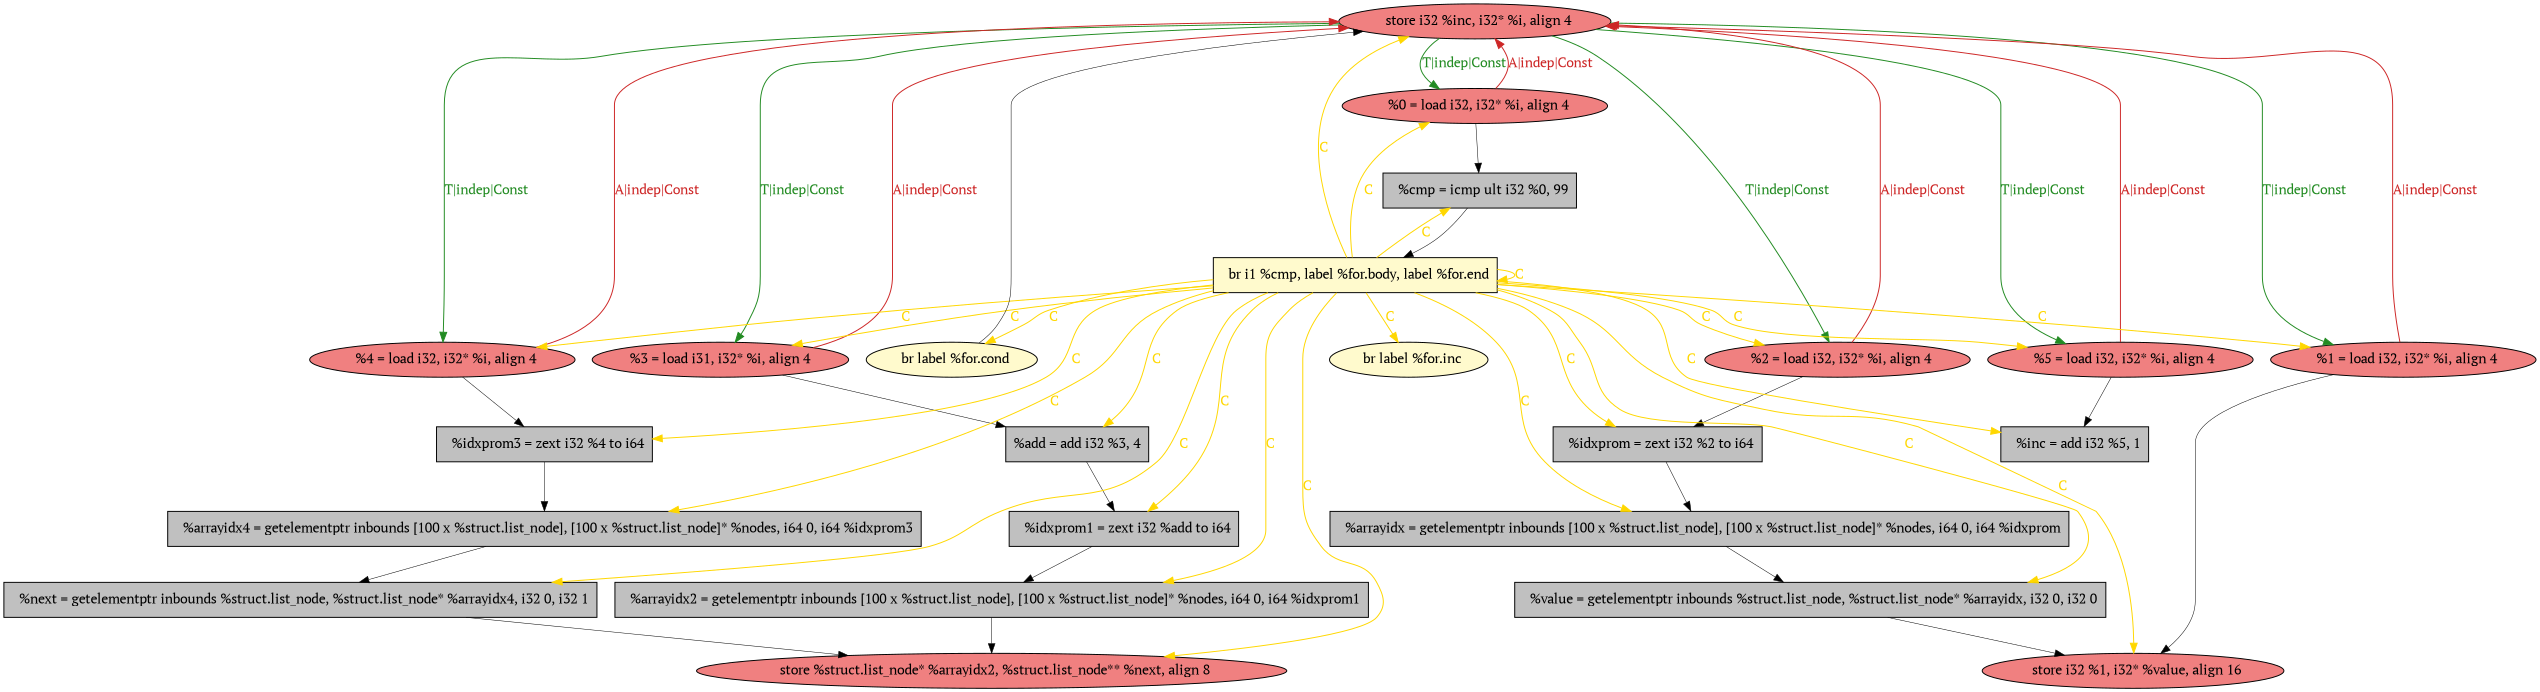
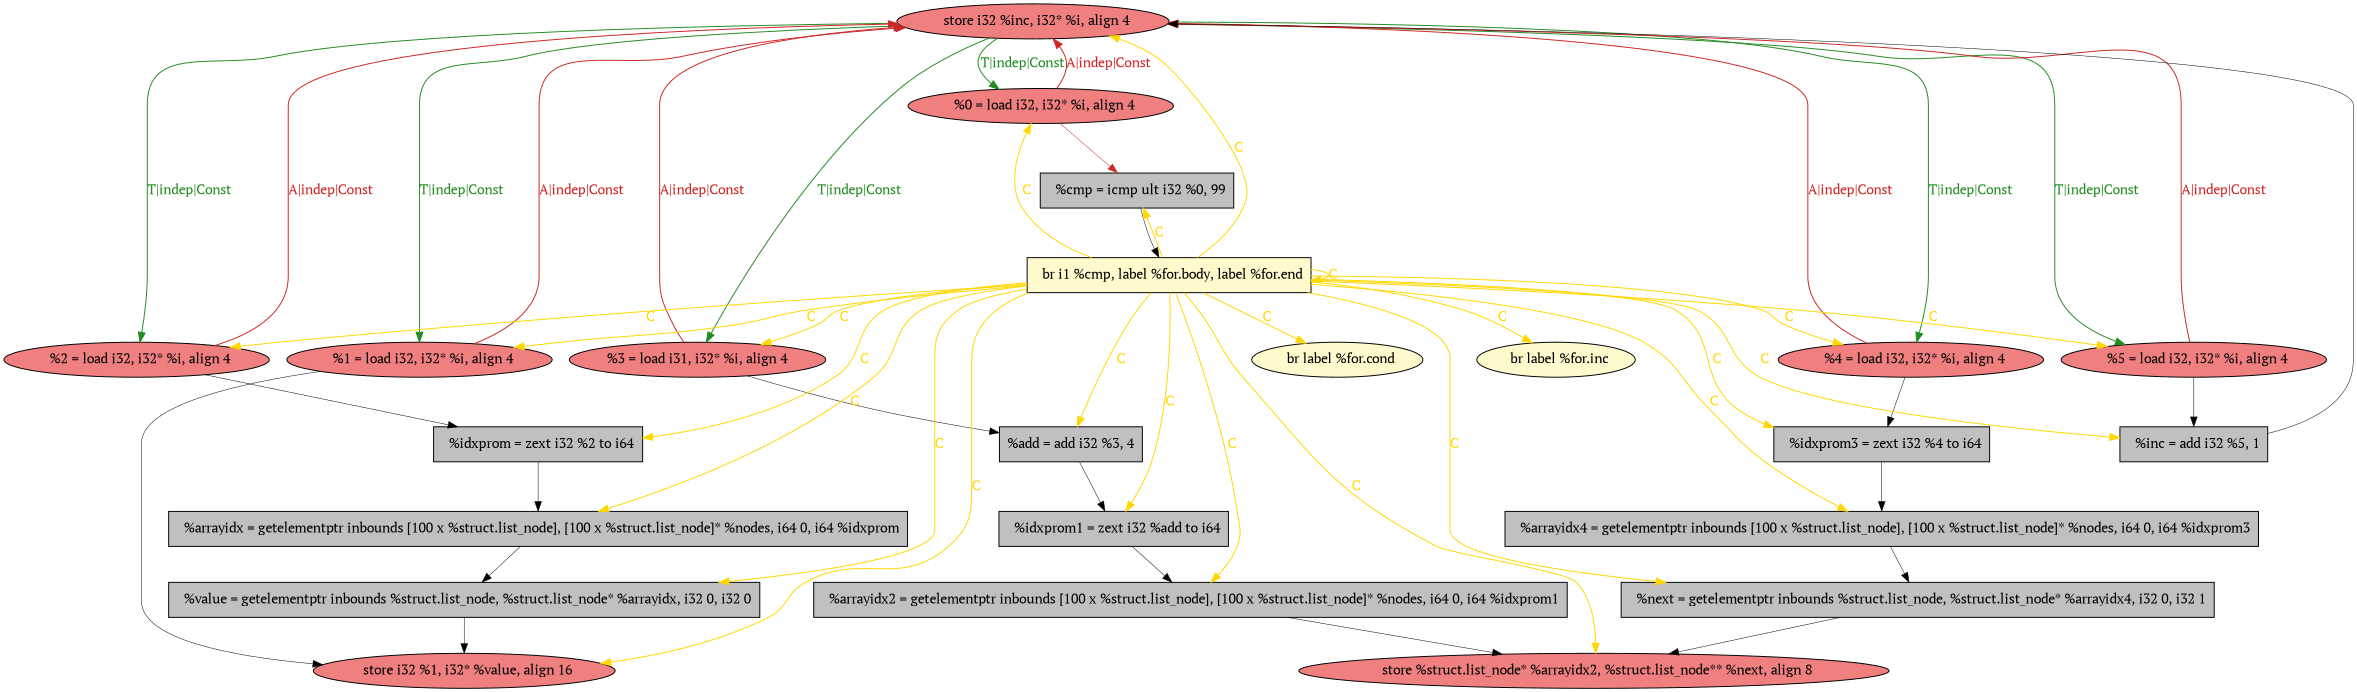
edge "br label %for.cond" -> "store i32 %inc, i32* %i, align 4": now "%inc = add i32 %5, 1" -> "store i32 %inc, i32* %i, align 4"
edge "%0 = load i32, i32* %i, align 4" -> "%cmp = icmp ult i32 %0, 99": color black -> firebrick3
